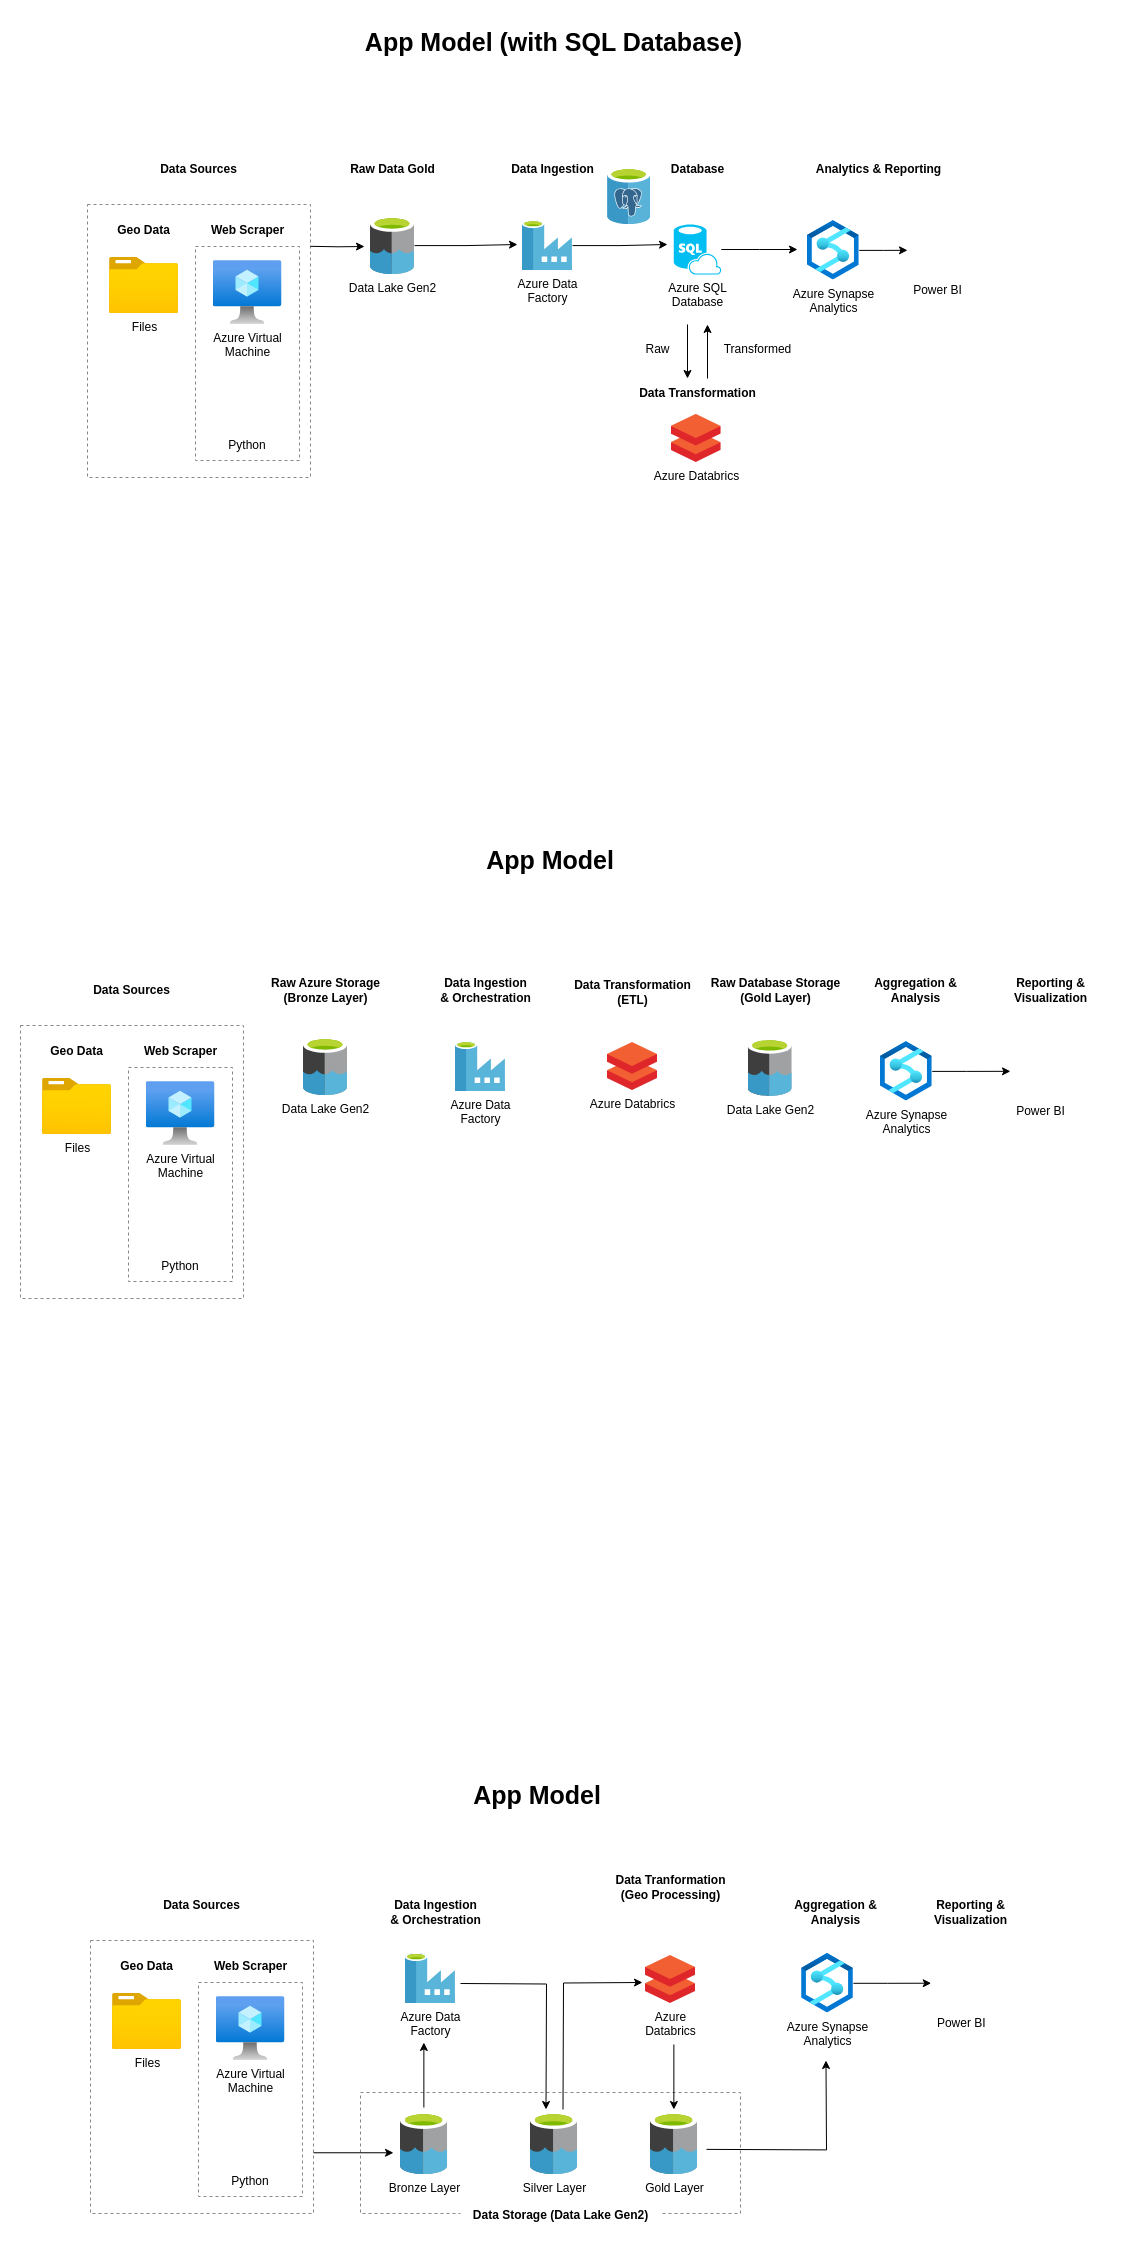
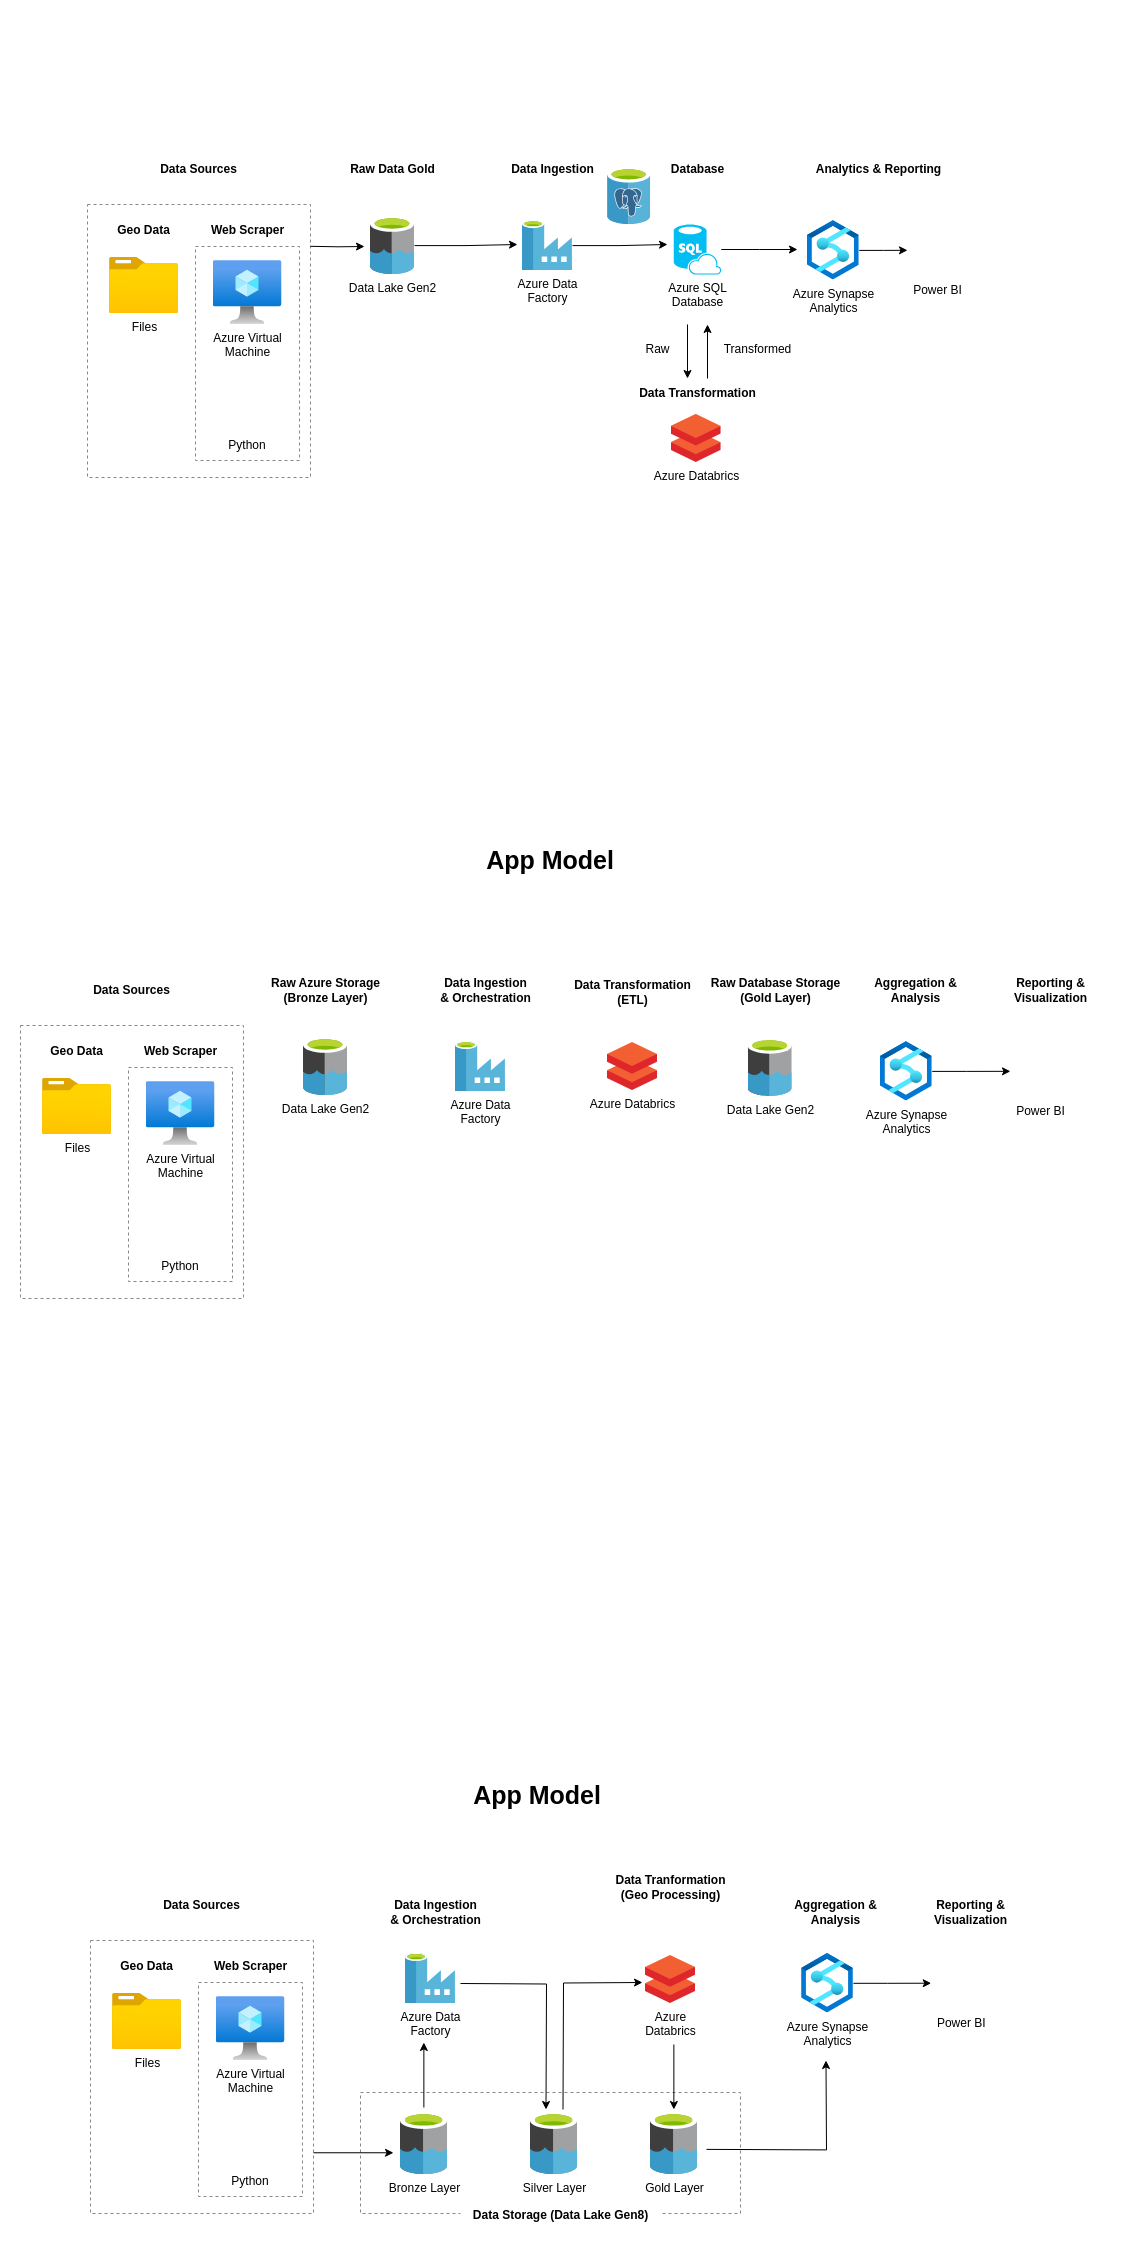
node "App Model (with SQL Database)": removed
node "Data Storage (Data Lake Gen2)": label "Data Storage (Data Lake Gen2)" -> "Data Storage (Data Lake Gen8)"
